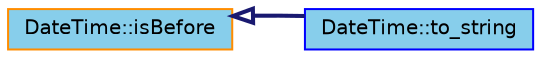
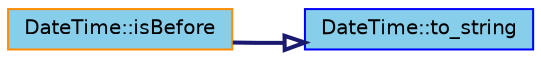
edge "DateTime::to_string" -> "DateTime::isBefore": reversed
